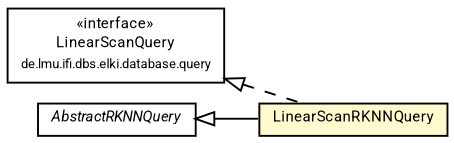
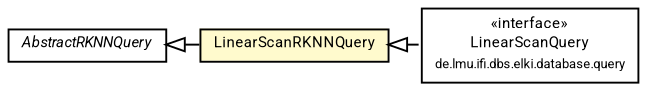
edge "LinearScanRKNNQuery" -> "LinearScanQuery": reversed
